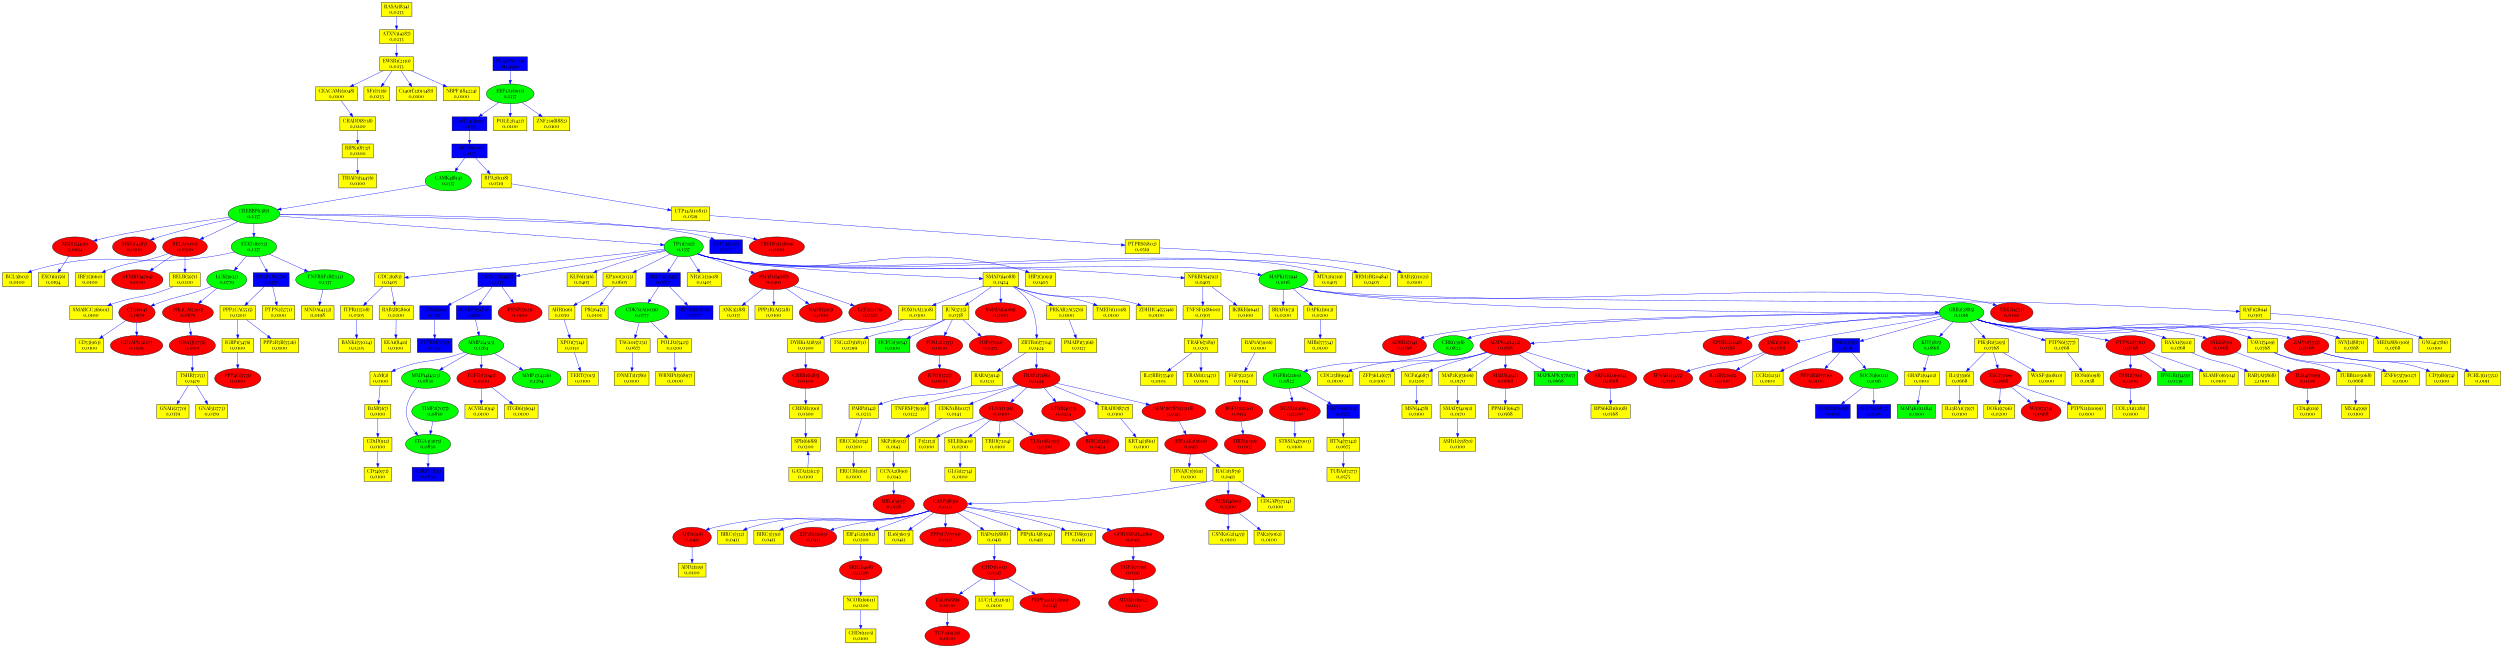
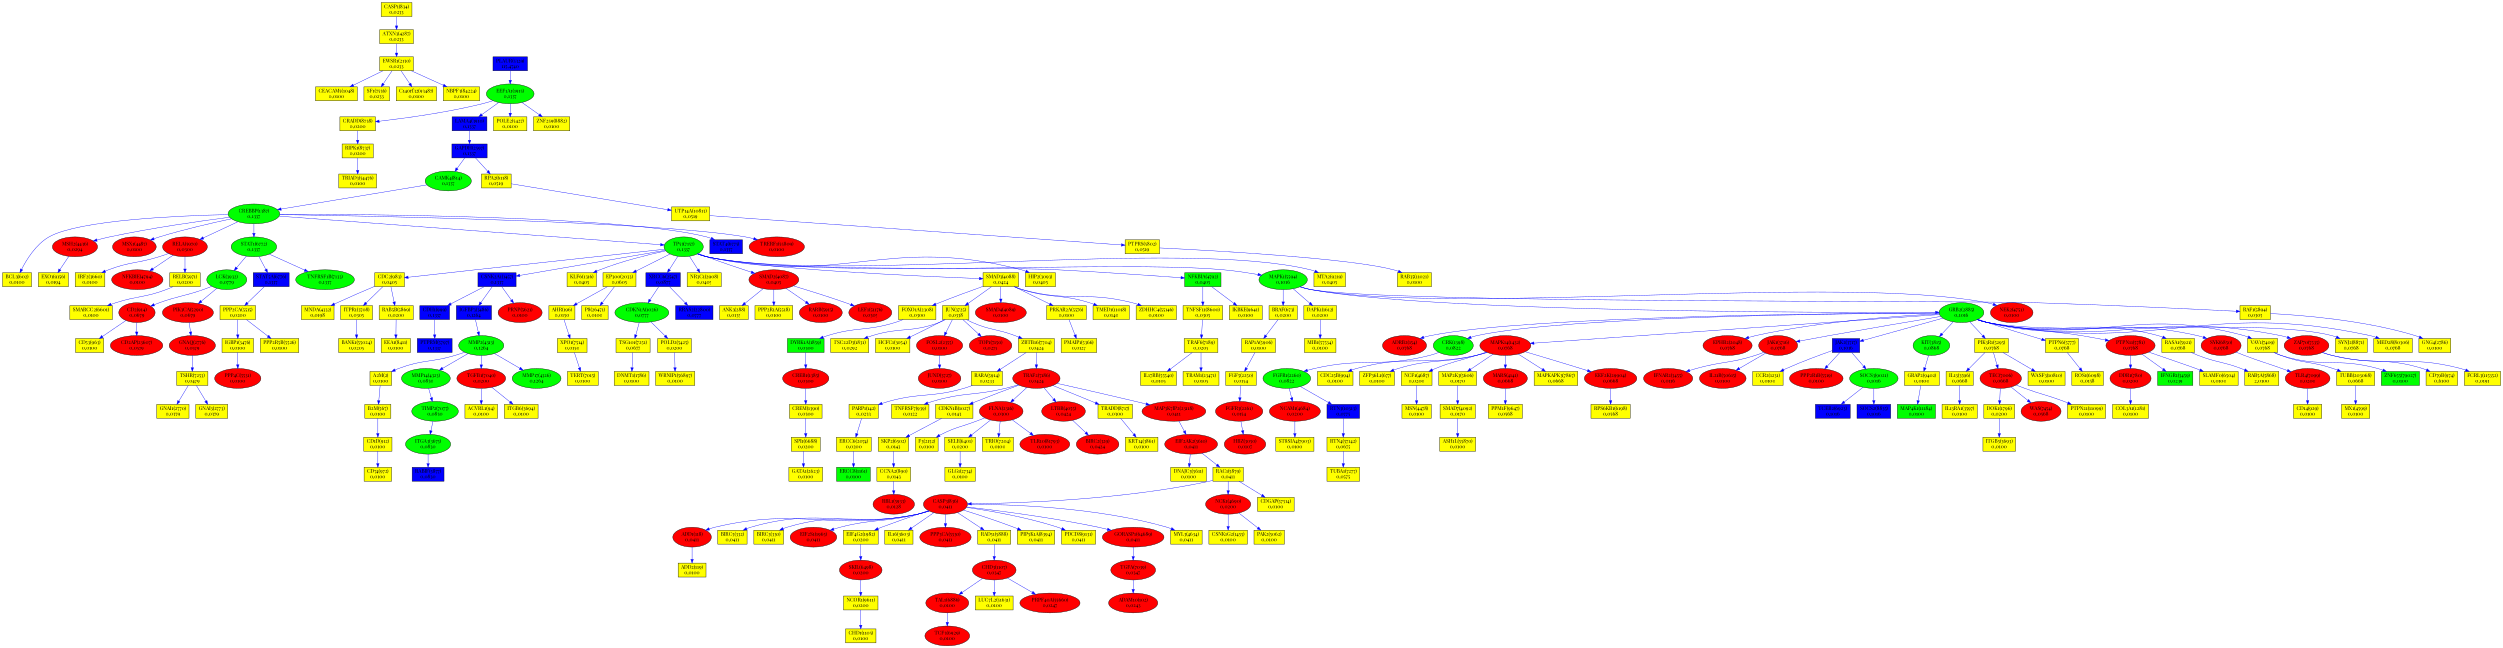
node "RASA1(834) 0,0233": label "RASA1(834) 0,0233" -> "CASP1(834) 0,0233"
edge "CEACAM5(1048) 0,0100" -> "CRADD(8738) 0,0200": now "EEF1A1(1915) 0,1337" -> "CRADD(8738) 0,0200"
edge "STAT1(6772) 0,1337" -> "BCL3(602) 0,0100": now "CREBBP(1387) 0,1337" -> "BCL3(602) 0,0100"
node "NFKBIA(4792) 0,0405": fillcolor yellow -> green
node "RRM2B(50484) 0,0405": removed
edge "TNFRSF1B(7133) 0,1337" -> "MNDA(4332) 0,0198": now "CDC2(983) 0,0405" -> "MNDA(4332) 0,0198"
edge "SMAD3(4088) 0,0424" -> "ZBTB16(7704) 0,0424": now "JUN(3725) 0,0338" -> "ZBTB16(7704) 0,0424"
node "PTPN2(5771) 0,0100": removed
node "TMED1(11018) 0,0100": label "TMED1(11018) 0,0100" -> "TMED1(11018) 0,0140"
edge "BRAF(673) 0,0200" -> "RAP1A(5906) 0,0100": added
node "DYRK1A(1859) 0,0300": fillcolor yellow -> green
node "TSC22D3(1831) 0,0299": label "TSC22D3(1831) 0,0299" -> "TSC22D3(1831) 0,0292"
node "HCFC1(3054) 0,0100": fillcolor green -> yellow
node "ZFP36L1(677) 0,0300": label "ZFP36L1(677) 0,0300" -> "ZFP36L1(677) 0,0100"
node "MAPKAPK3(7867) 0,0668": fillcolor green -> yellow
node "ZNF655(79027) 0,0100": fillcolor yellow -> green
node "CD79B(974) 0,0100": label "CD79B(974) 0,0100" -> "CD79B(974) 0,6100"
edge "MMP14(4323) 0,0830" -> "ITGA3(3675) 0,0830": now "MMP14(4323) 0,0830" -> "TIMP2(7077) 0,0830"
node "ITGB5(3693) 0,0100": added
edge "GATA1(2623) 0,0100" -> "SPI1(6688) 0,0200": reversed
node "ERCC8(1161) 0,0100": fillcolor yellow -> green
node "MYL3(4634) 0,0411": added
